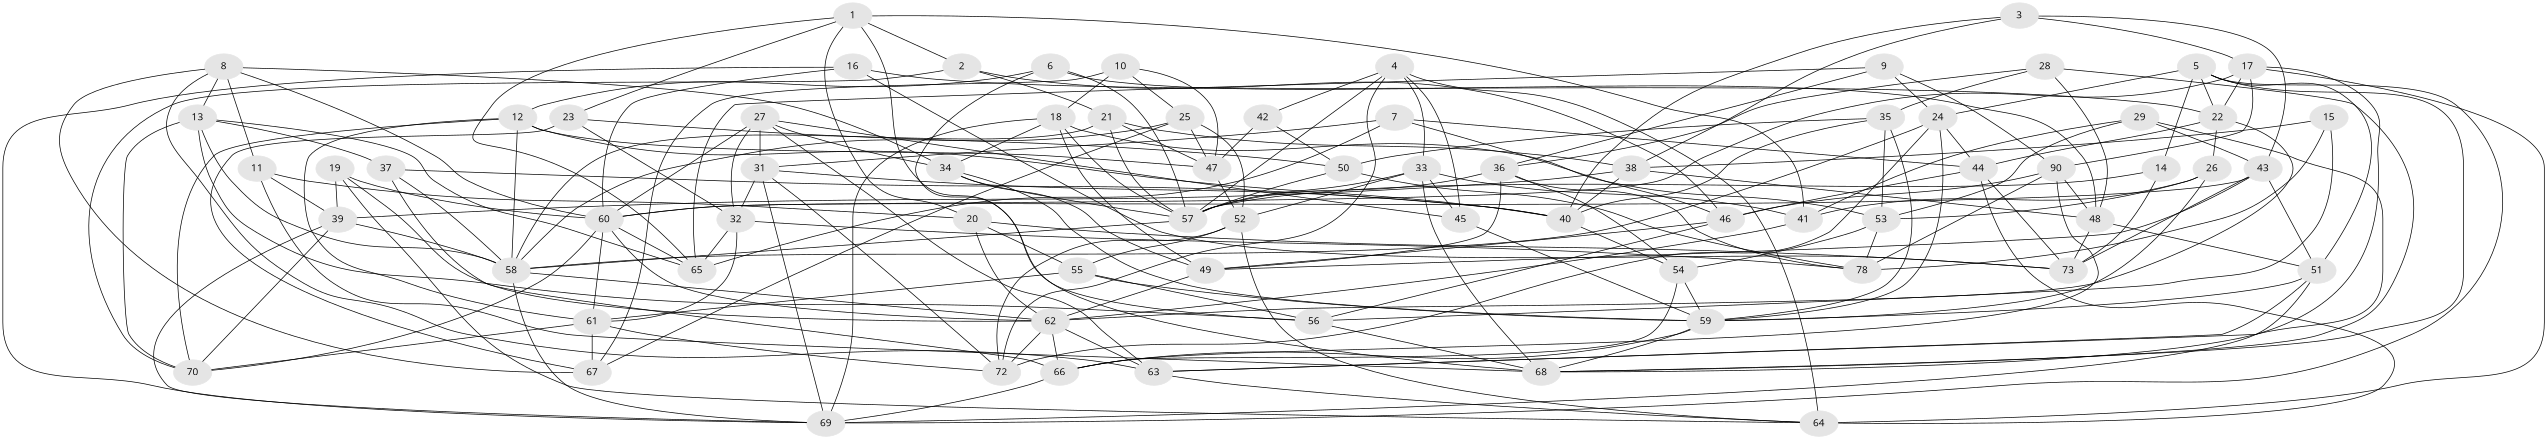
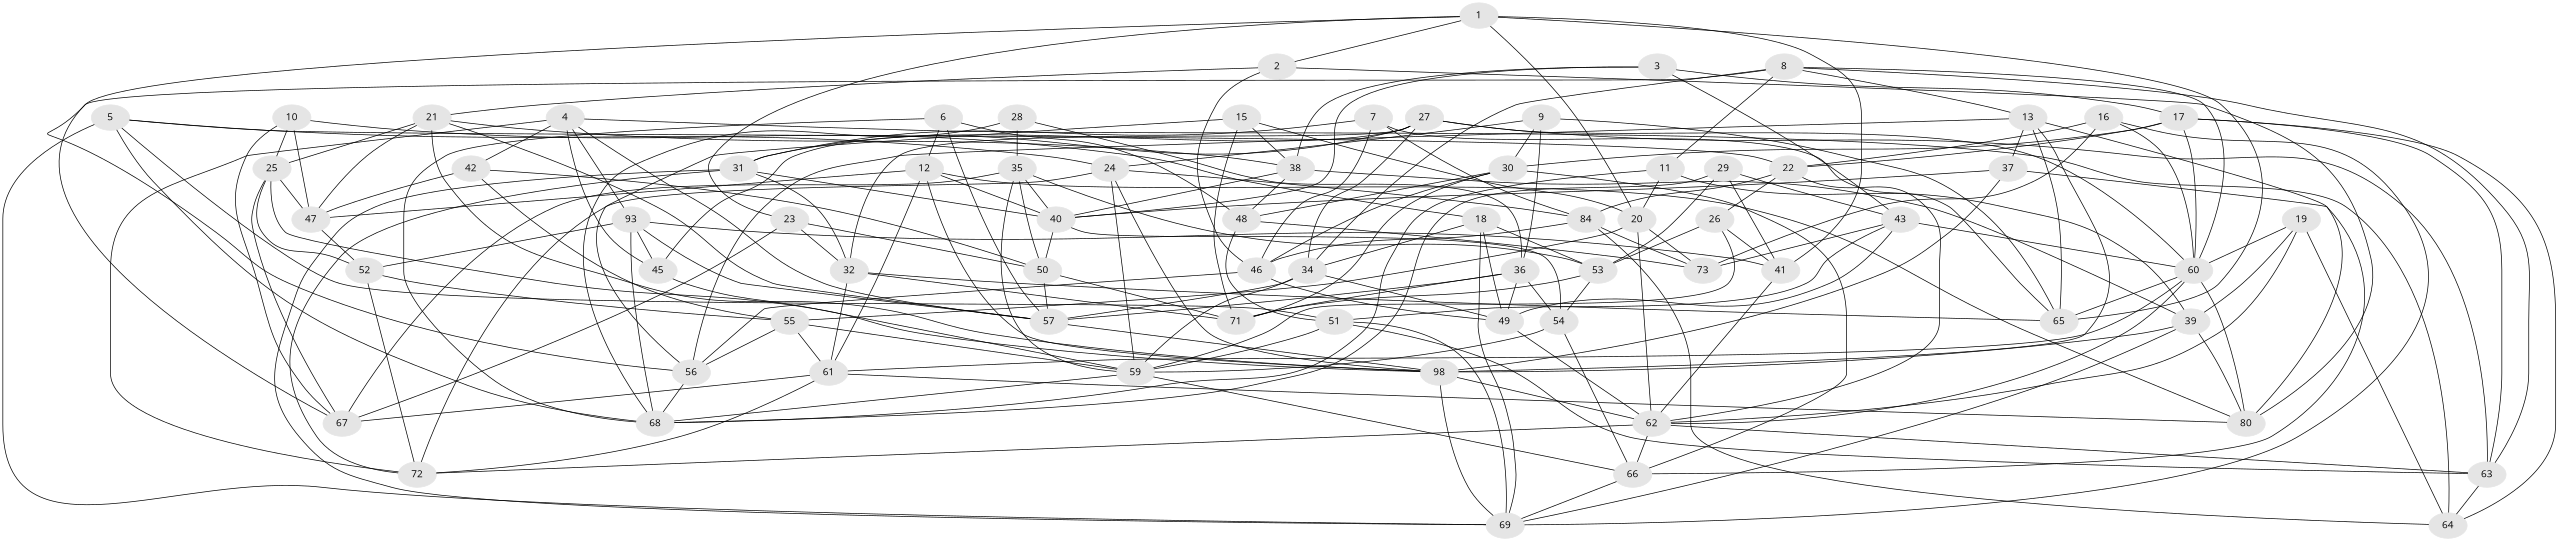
edge "28" -- "48": removed
edge "21" -- "25": added
node "33": label "33" -> "93"
node "44": label "44" -> "84"
node "90": label "90" -> "30"
node "14": removed
edge "15" -- "20": added
edge "18" -- "57": removed
edge "35" -- "67": added
edge "40" -- "50": added
edge "42" -- "55": added
node "58": label "58" -> "98"
node "78": label "78" -> "71"
node "70": label "70" -> "80"
edge "52" -- "64": removed
